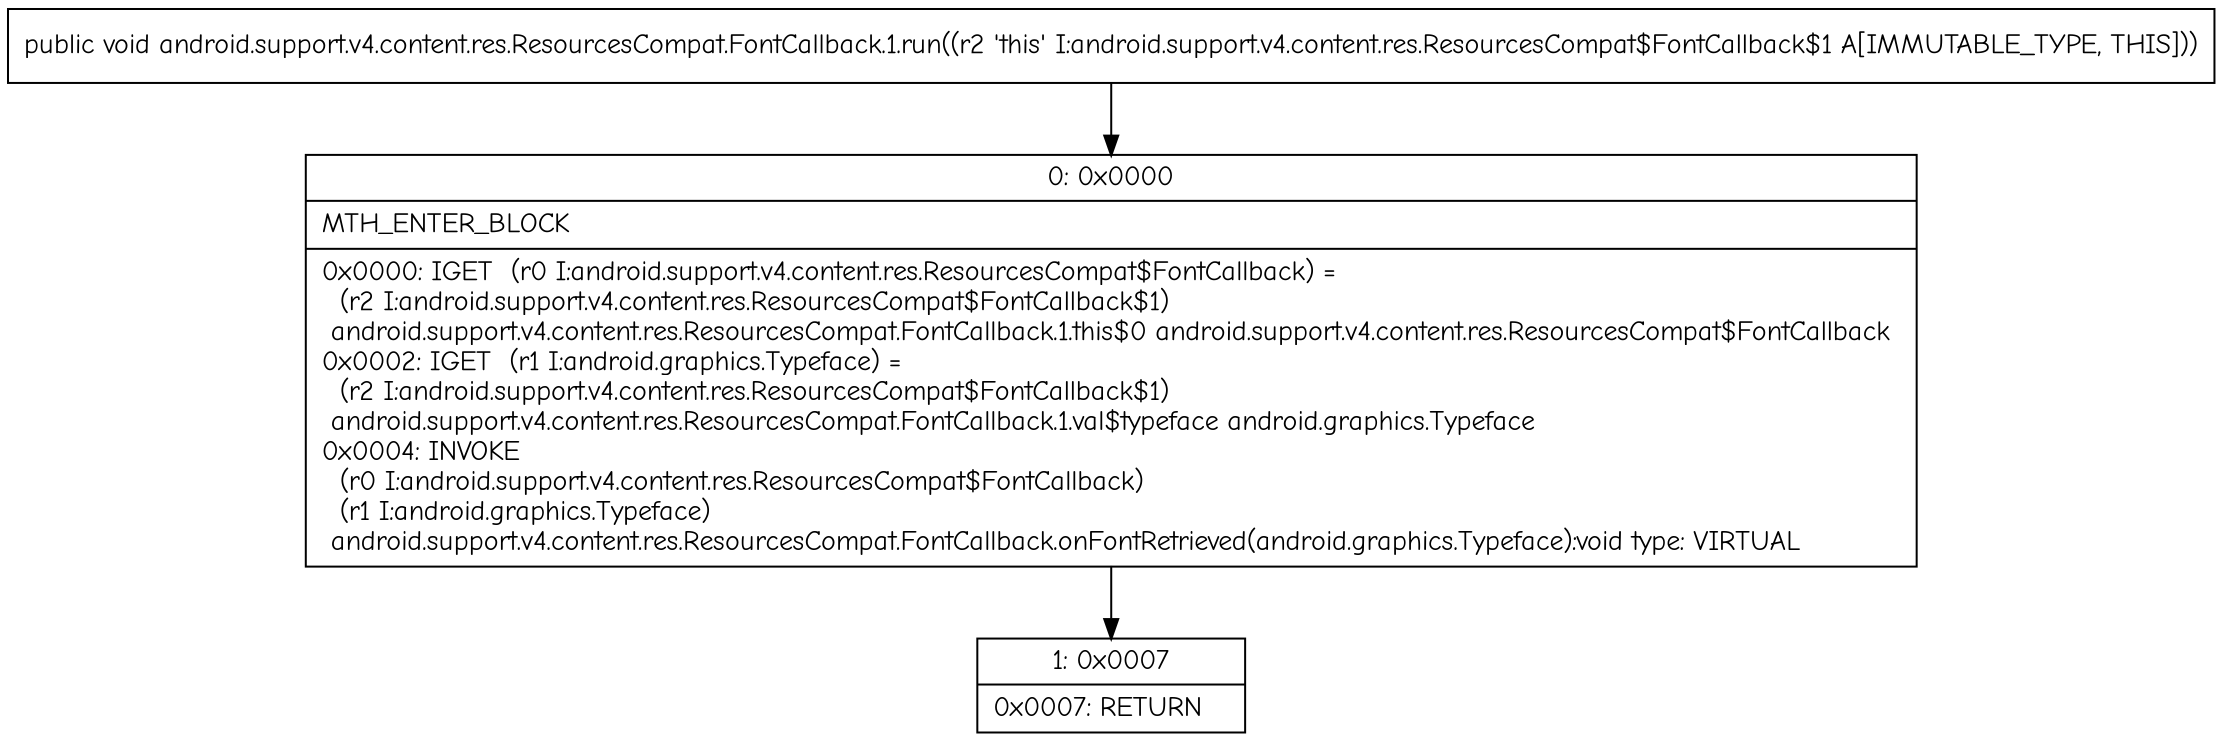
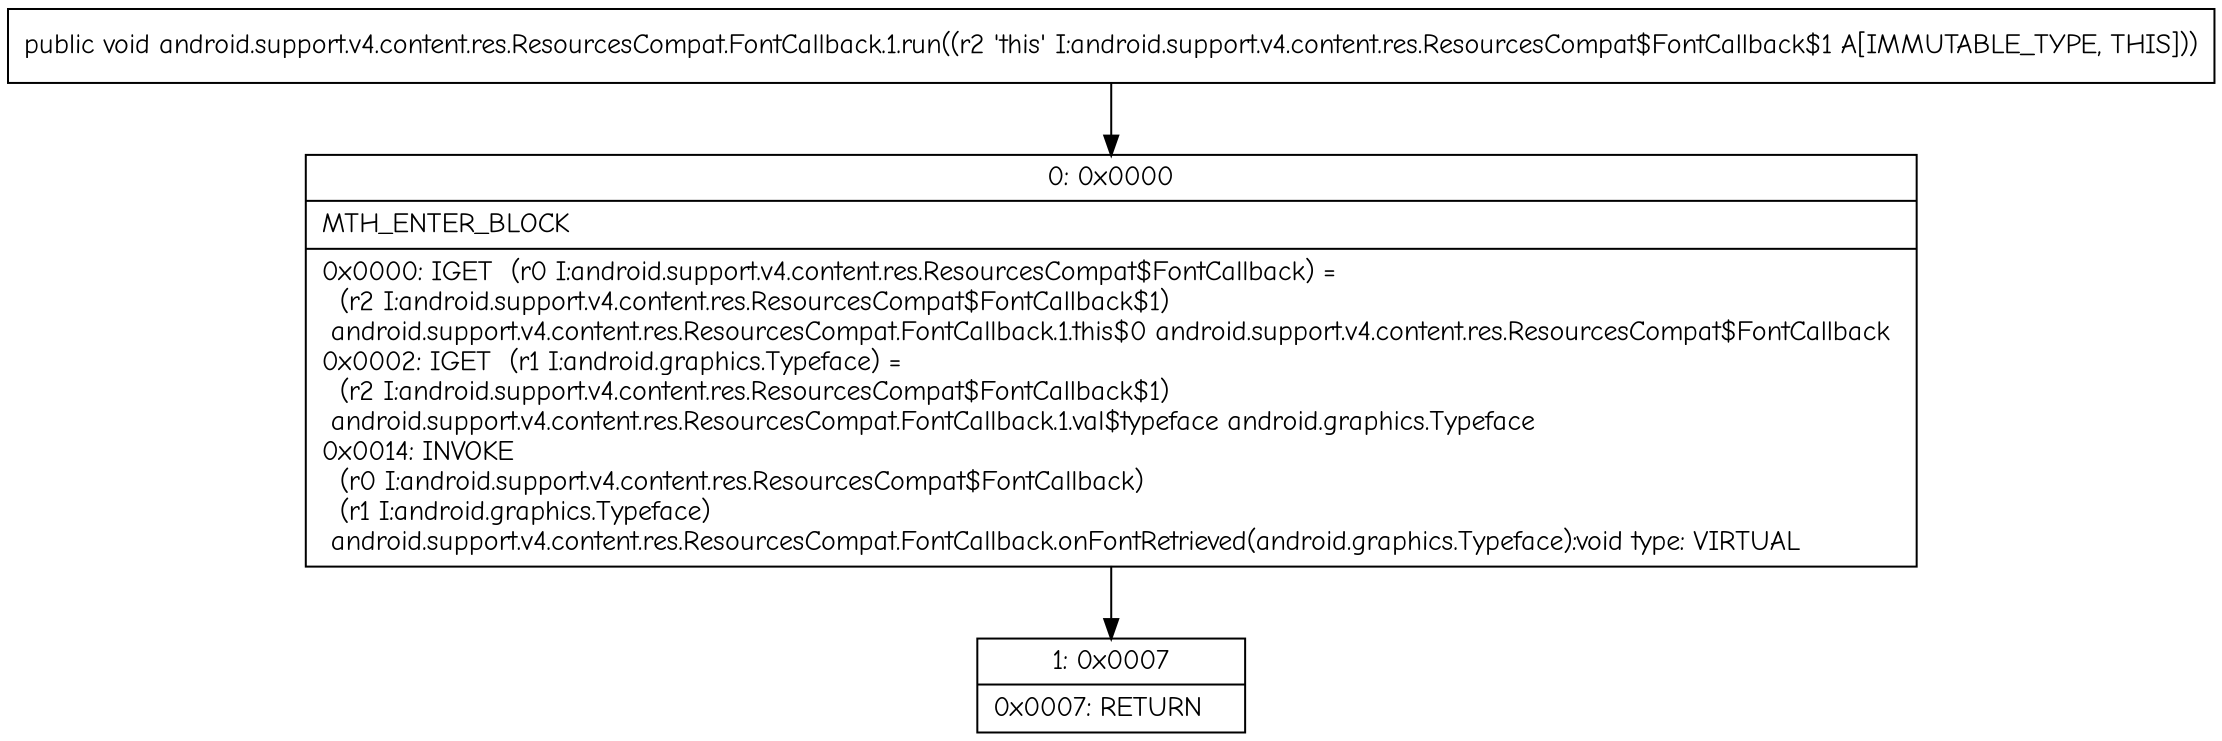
node "0: 0x0000": text "0x0004: INVOKE" -> "0x0014: INVOKE"
